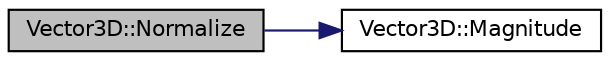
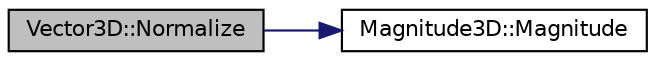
node "Vector3D::Magnitude": label "Vector3D::Magnitude" -> "Magnitude3D::Magnitude"
